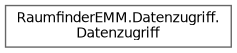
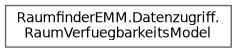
node "RaumfinderEMM.Datenzugriff. Datenzugriff": label "RaumfinderEMM.Datenzugriff. Datenzugriff" -> "RaumfinderEMM.Datenzugriff. RaumVerfuegbarkeitsModel"
